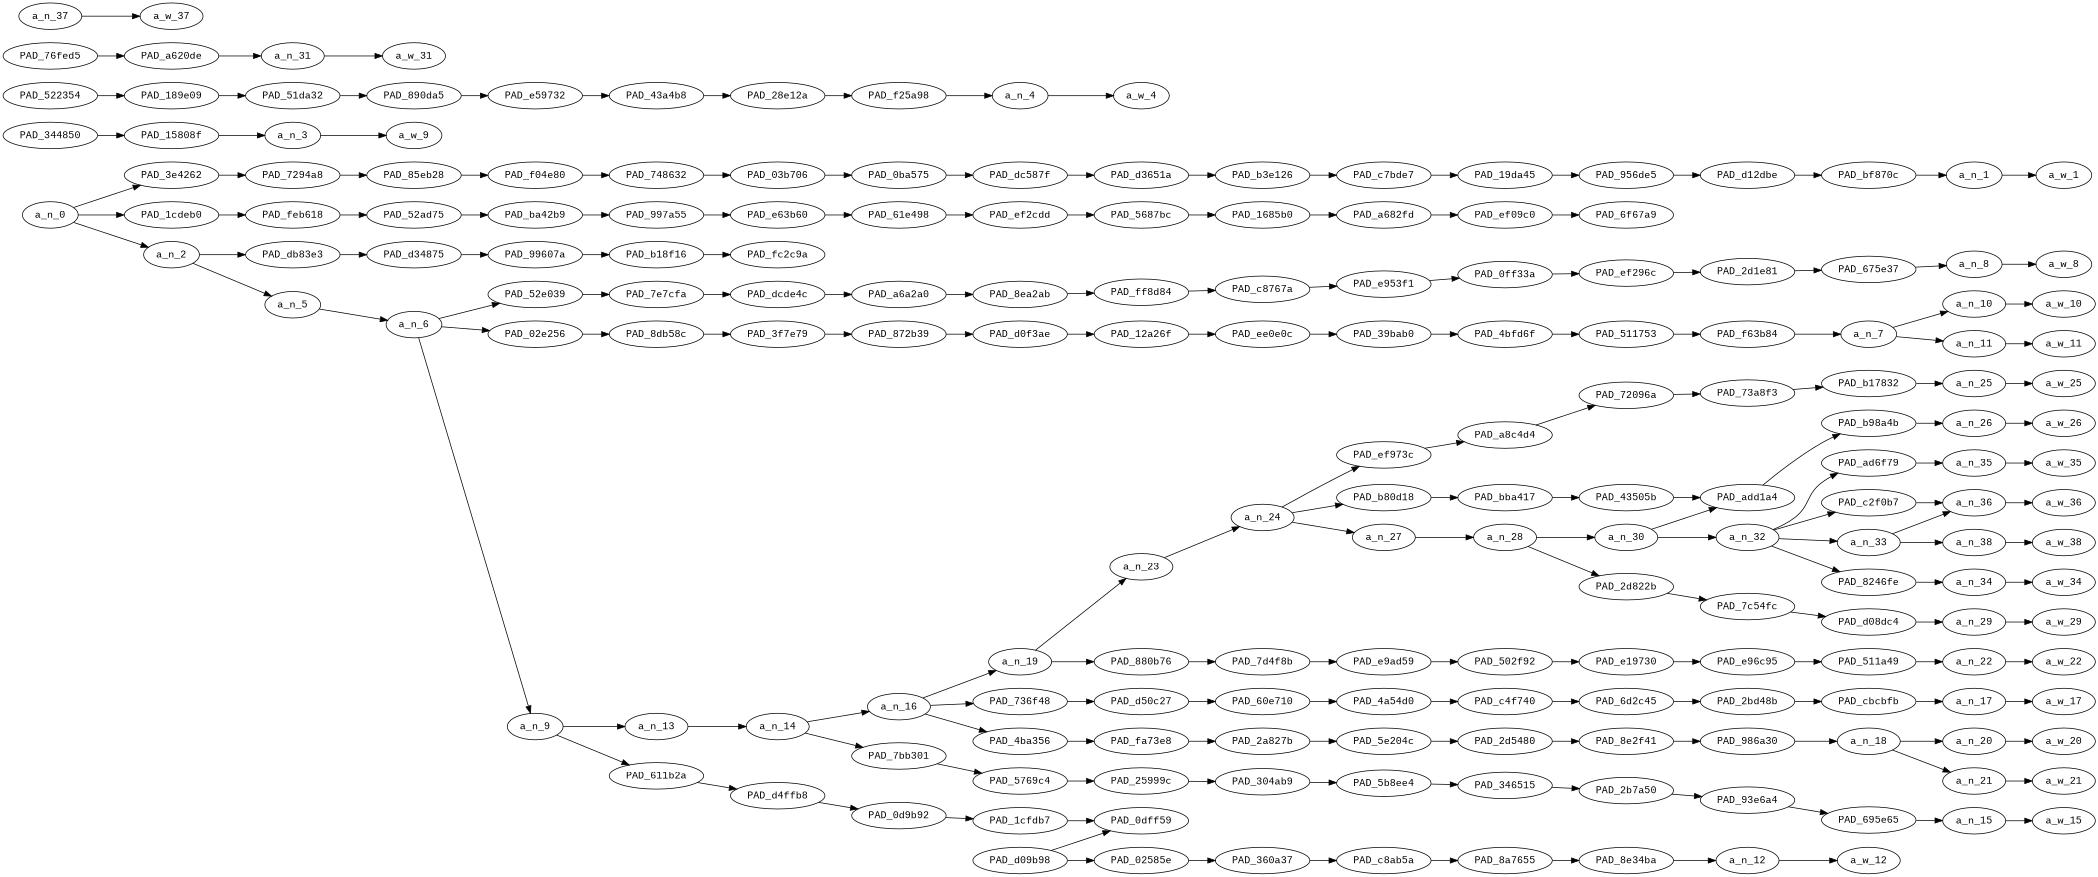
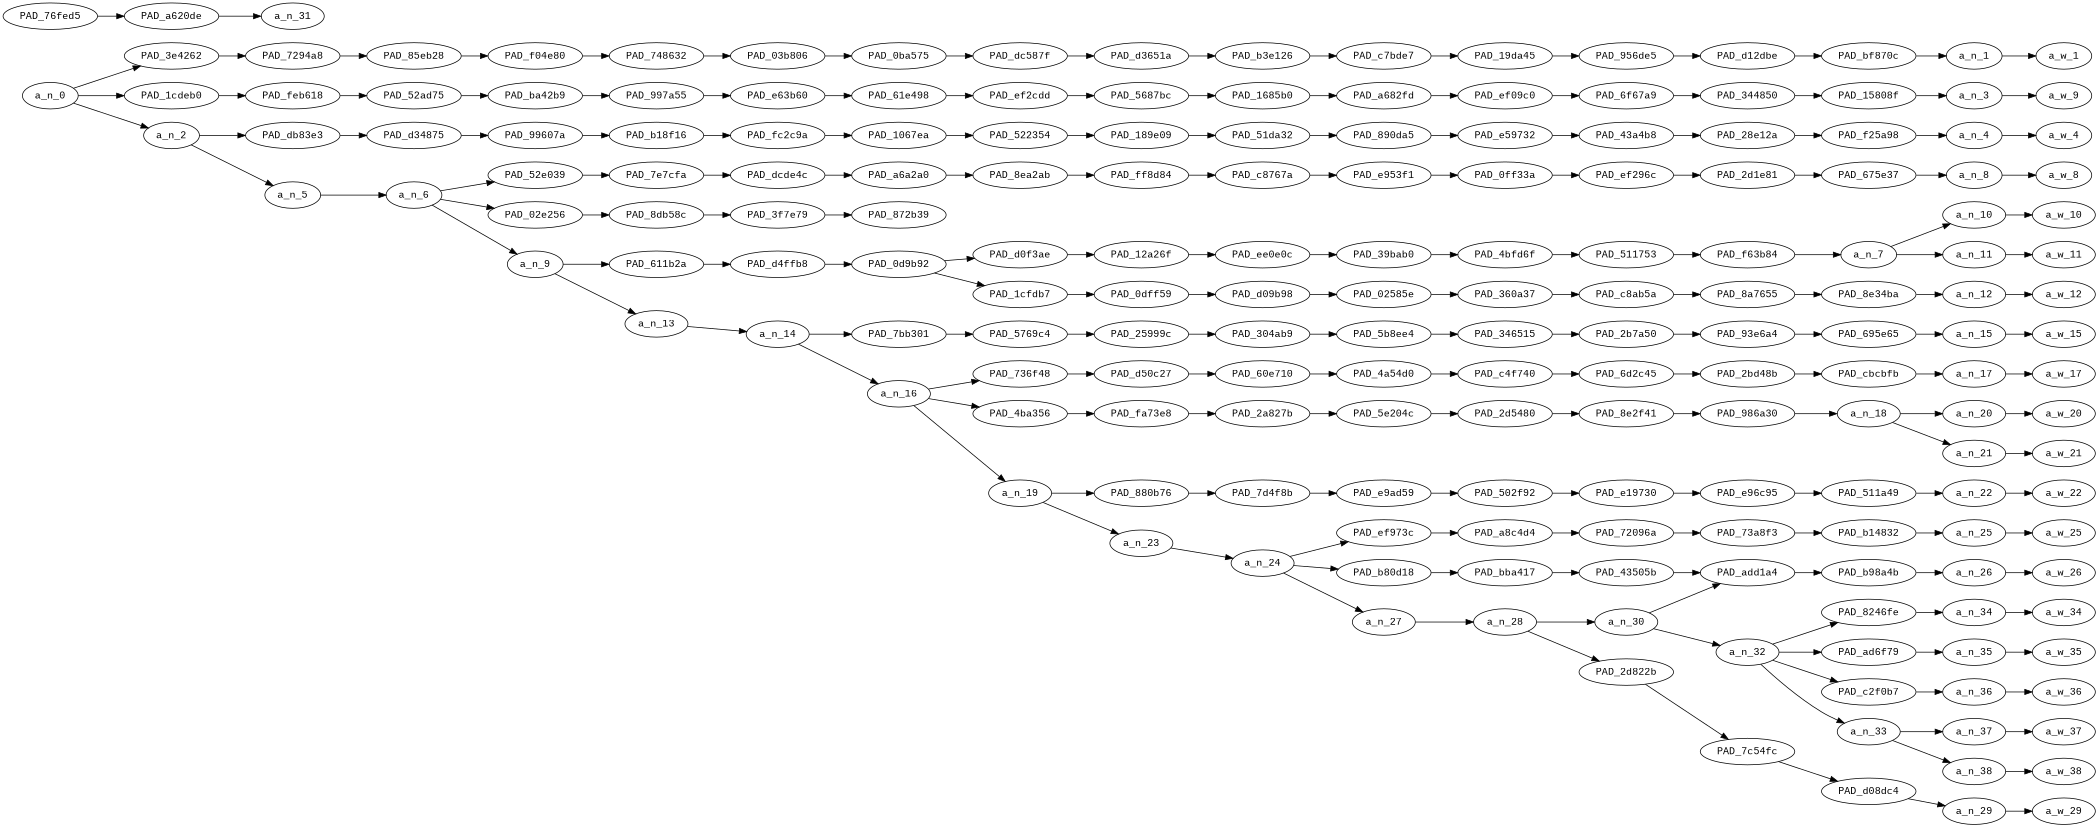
node "a_w_31": removed
edge "PAD_6f67a9" -> "PAD_344850": added
node "PAD_1067ea": added
node "PAD_03b706": label "PAD_03b706" -> "PAD_03b806"
edge "PAD_872b39" -> "PAD_d0f3ae": now "PAD_0d9b92" -> "PAD_d0f3ae"
node "PAD_b17832": label "PAD_b17832" -> "PAD_b14832"
edge "a_n_33" -> "a_n_36": now "a_n_33" -> "a_n_37"
edge "PAD_d09b98" -> "PAD_0dff59": reversed
